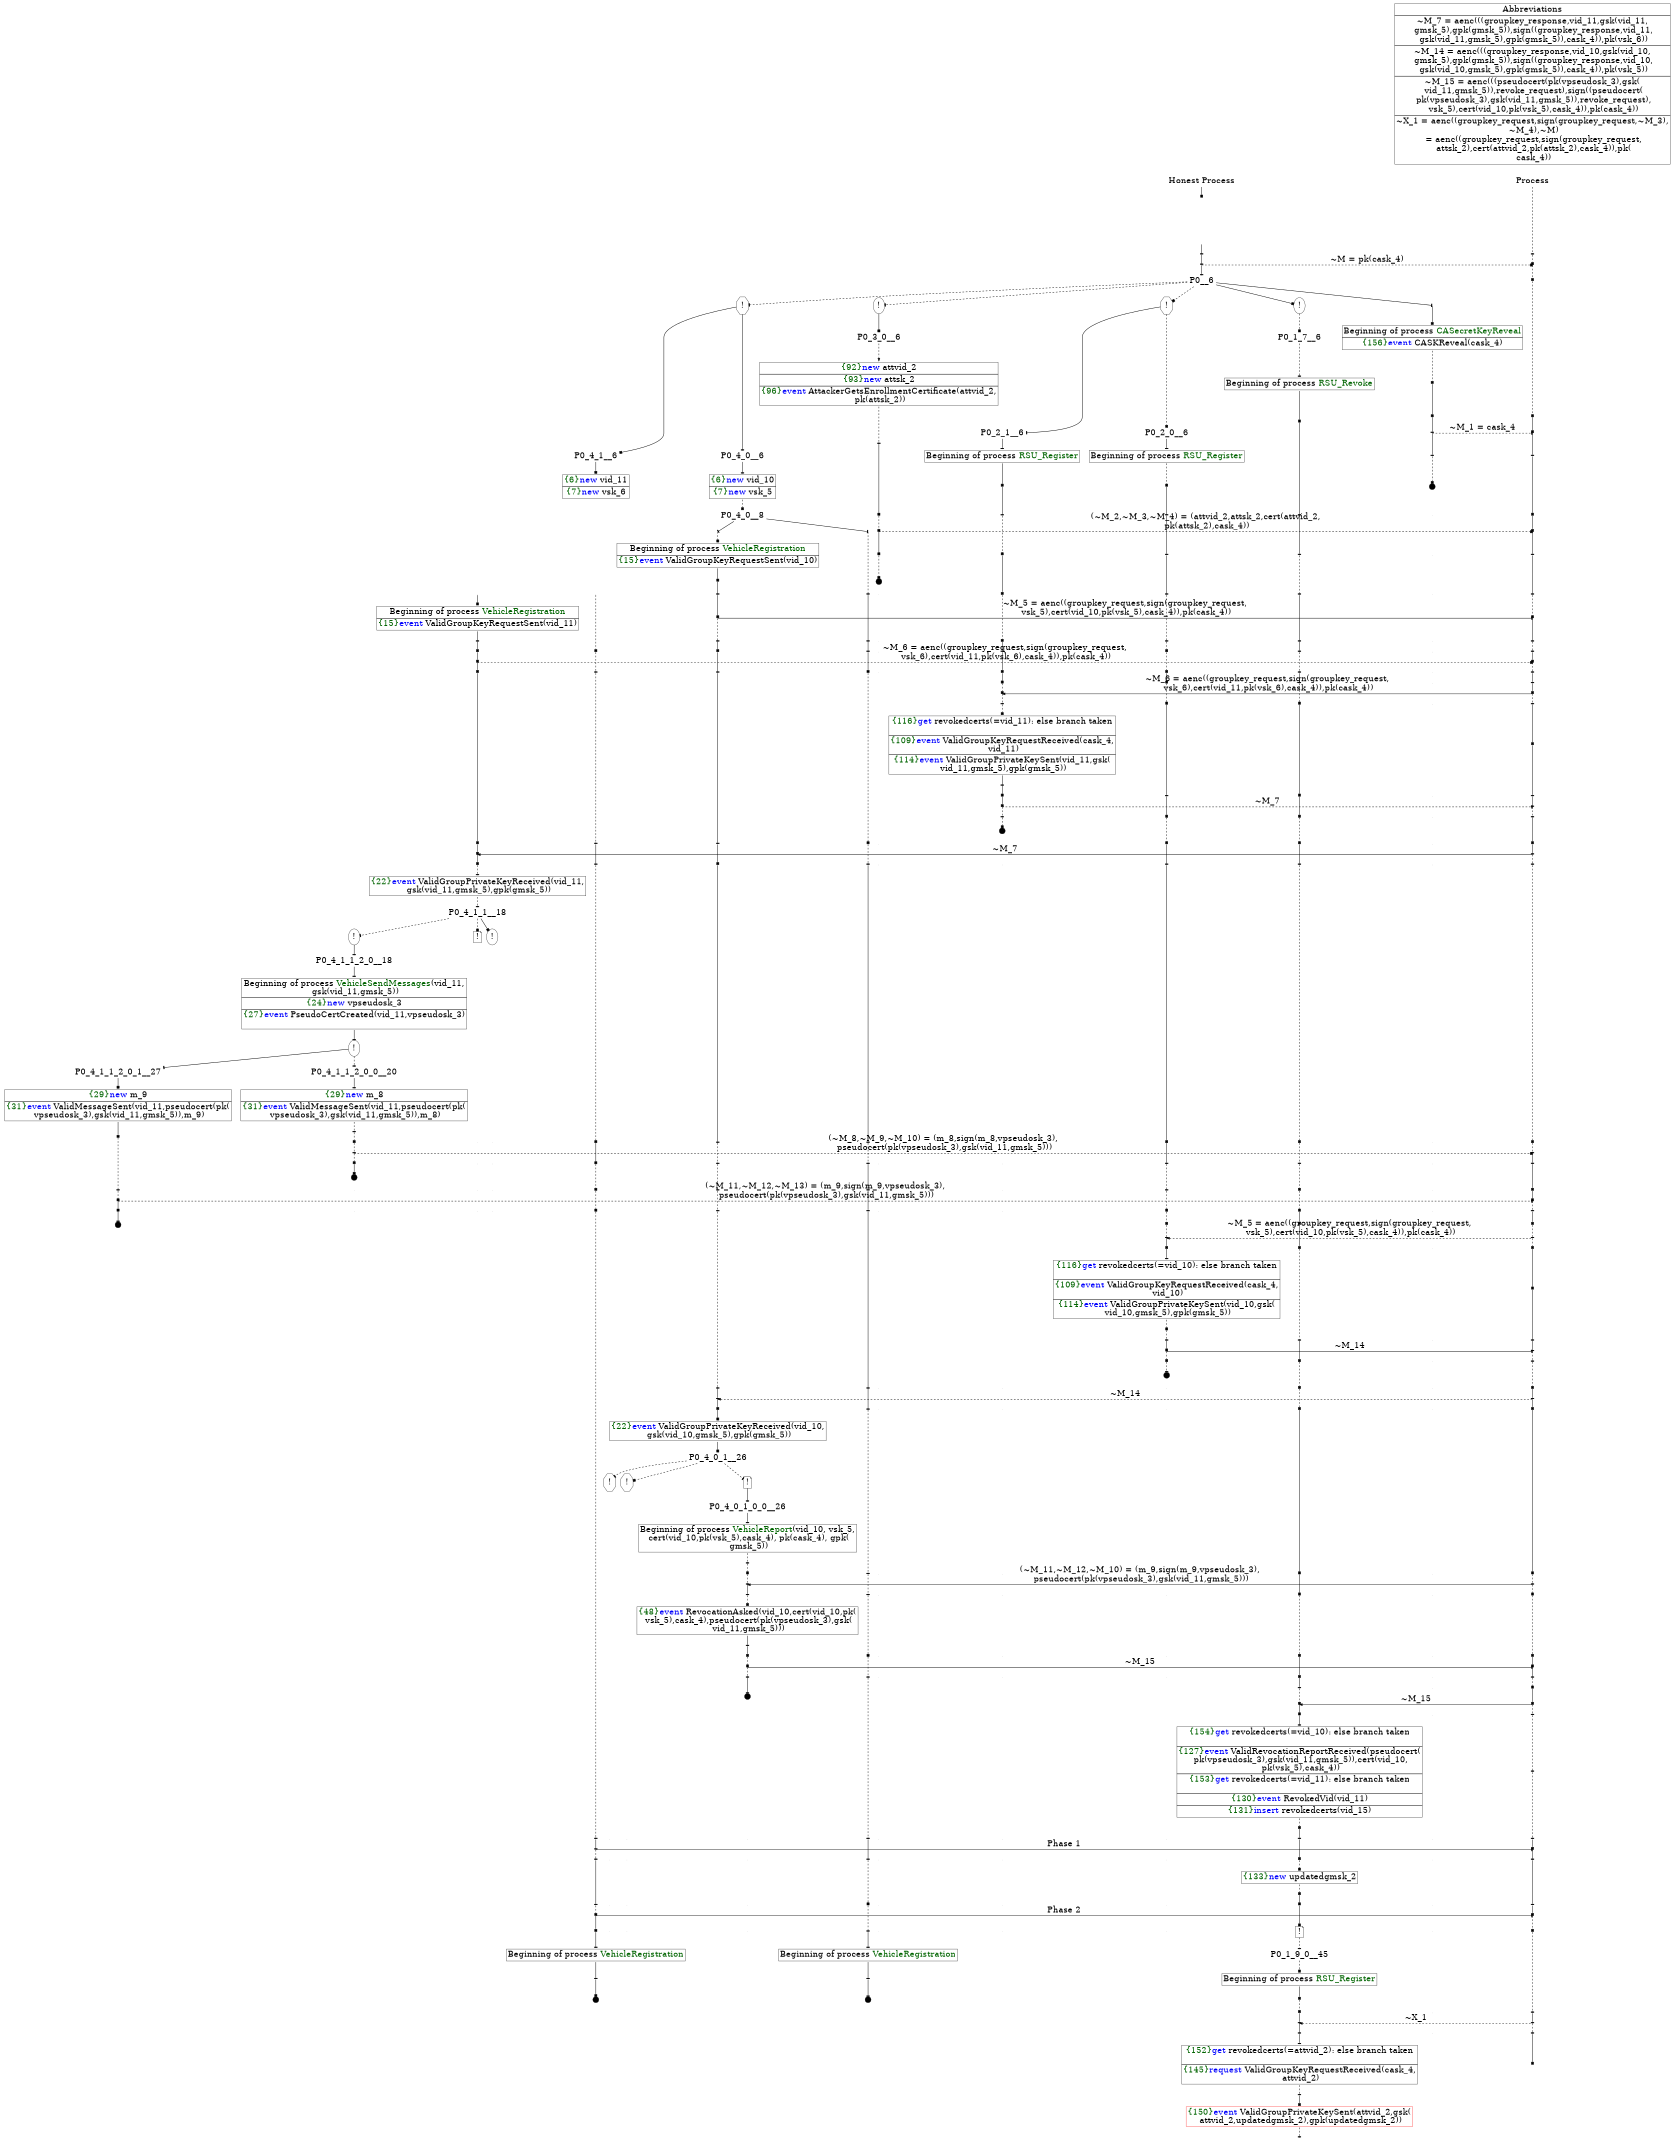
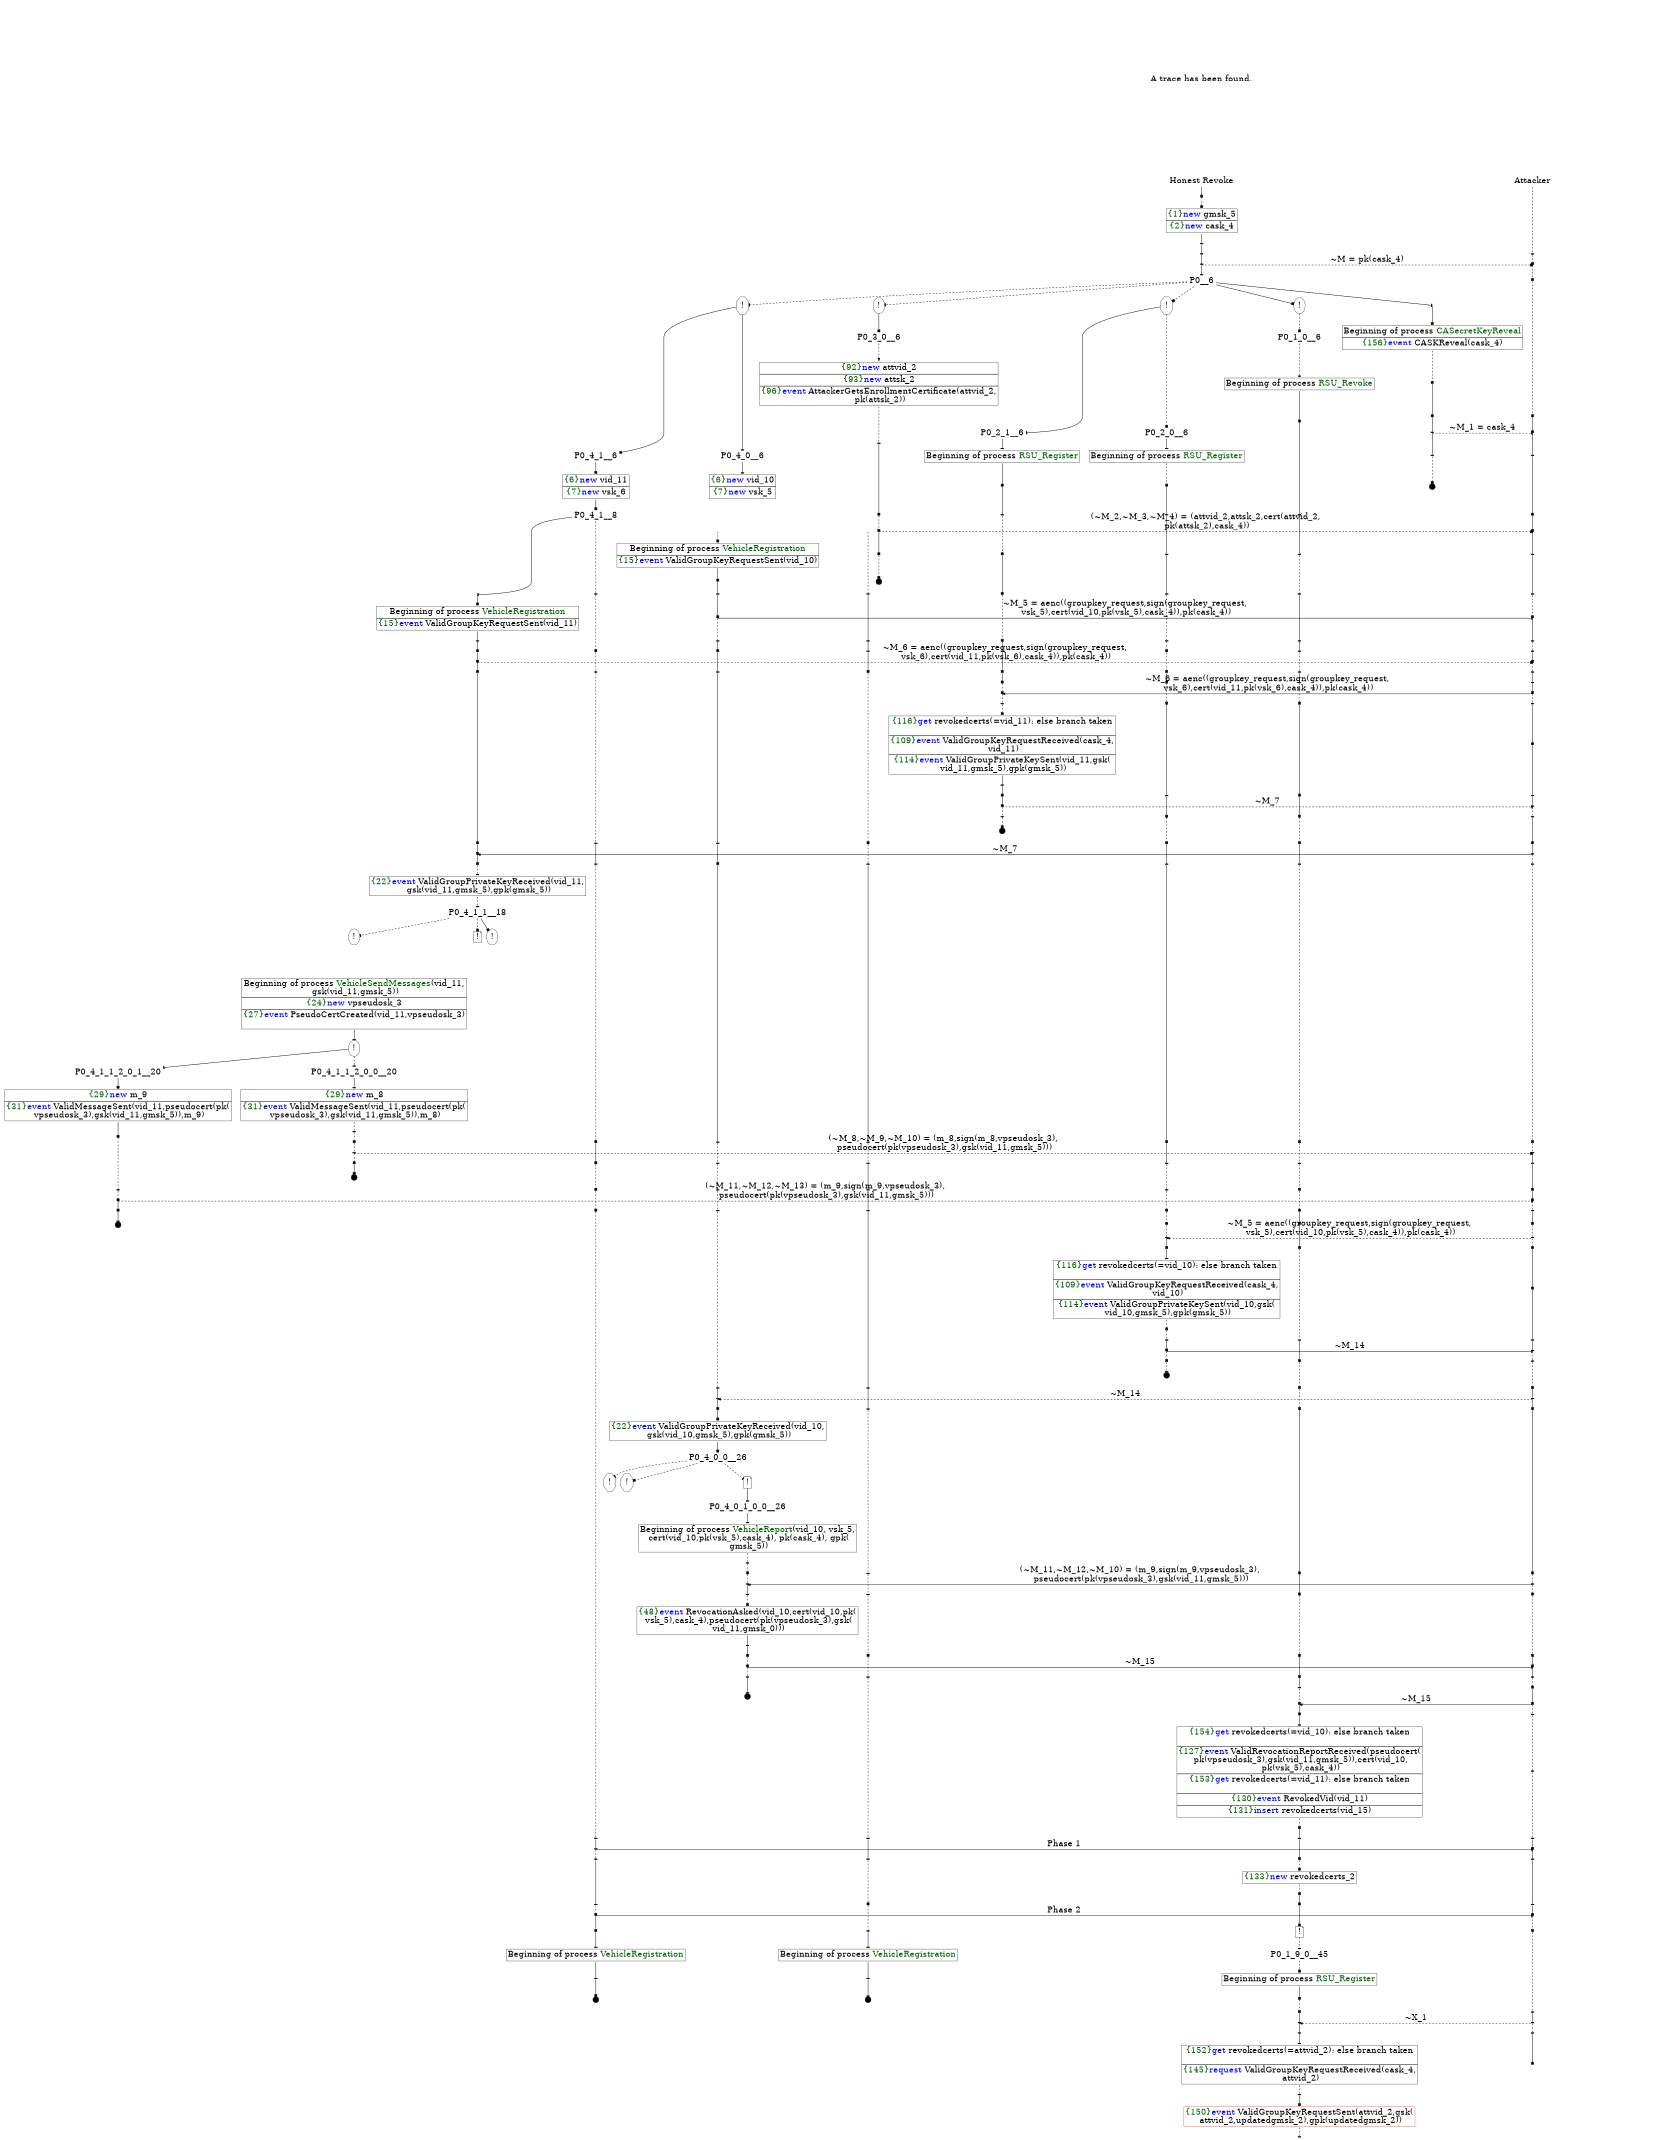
node "A trace has been found.": added
node "Abbreviations": removed
node "Honest Process": label "Honest Process" -> "Honest Revoke"
node "Process": label "Process" -> "Attacker"
node "{1}": added
node "P0_1_7__6": label "P0_1_7__6" -> "P0_1_0__6"
node "P0_4_1__8": added
node "P0_4_0__8": removed
node "P0_4_1_1_2_0__18": removed
node "P0_4_1_1_2_0_1__27": label "P0_4_1_1_2_0_1__27" -> "P0_4_1_1_2_0_1__20"
node "P0_4_0_1__26": label "P0_4_0_1__26" -> "P0_4_0_0__26"
node "{48}": text "vid_11,gmsk_5)))" -> "vid_11,gmsk_0)))"
node "{133}": text "updatedgmsk_2" -> "revokedcerts_2"
node "{150}": text "ValidGroupPrivateKeySent(attvid_2,gsk(" -> "ValidGroupKeyRequestSent(attvid_2,gsk("
